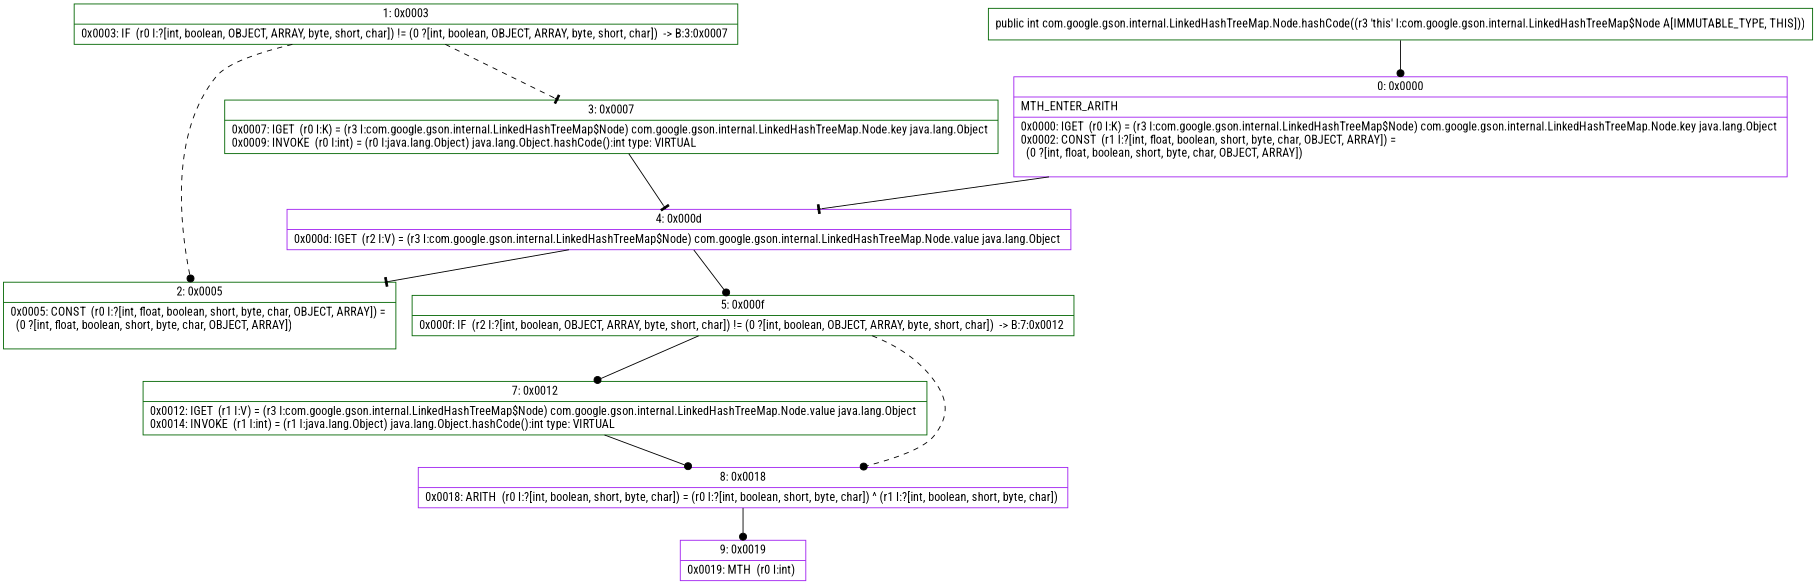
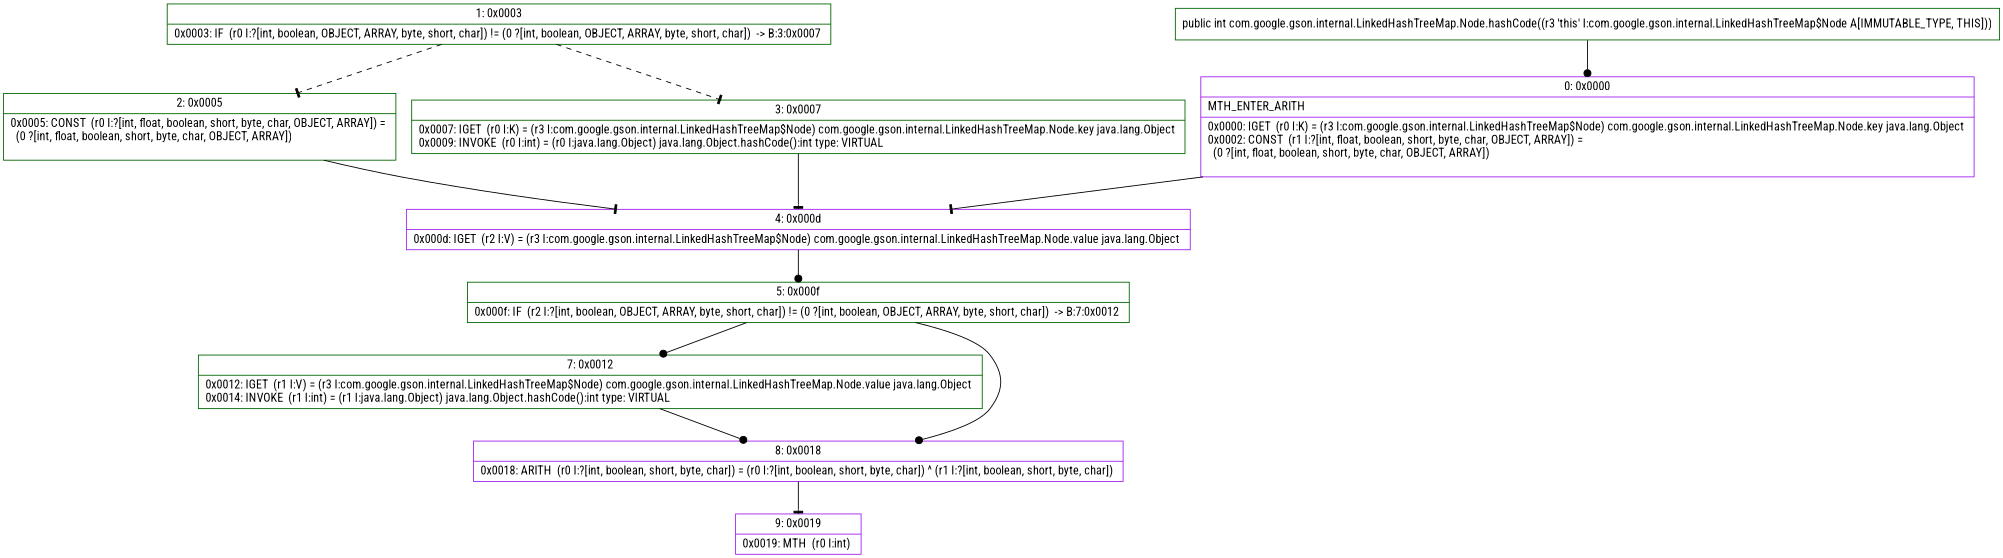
edge "1: 0x0003" -> "2: 0x0005": arrowhead dot -> tee
edge "4: 0x000d" -> "2: 0x0005": reversed
edge "5: 0x000f" -> "8: 0x0018": style dashed -> solid
edge "8: 0x0018" -> "9: 0x0019": arrowhead dot -> tee
